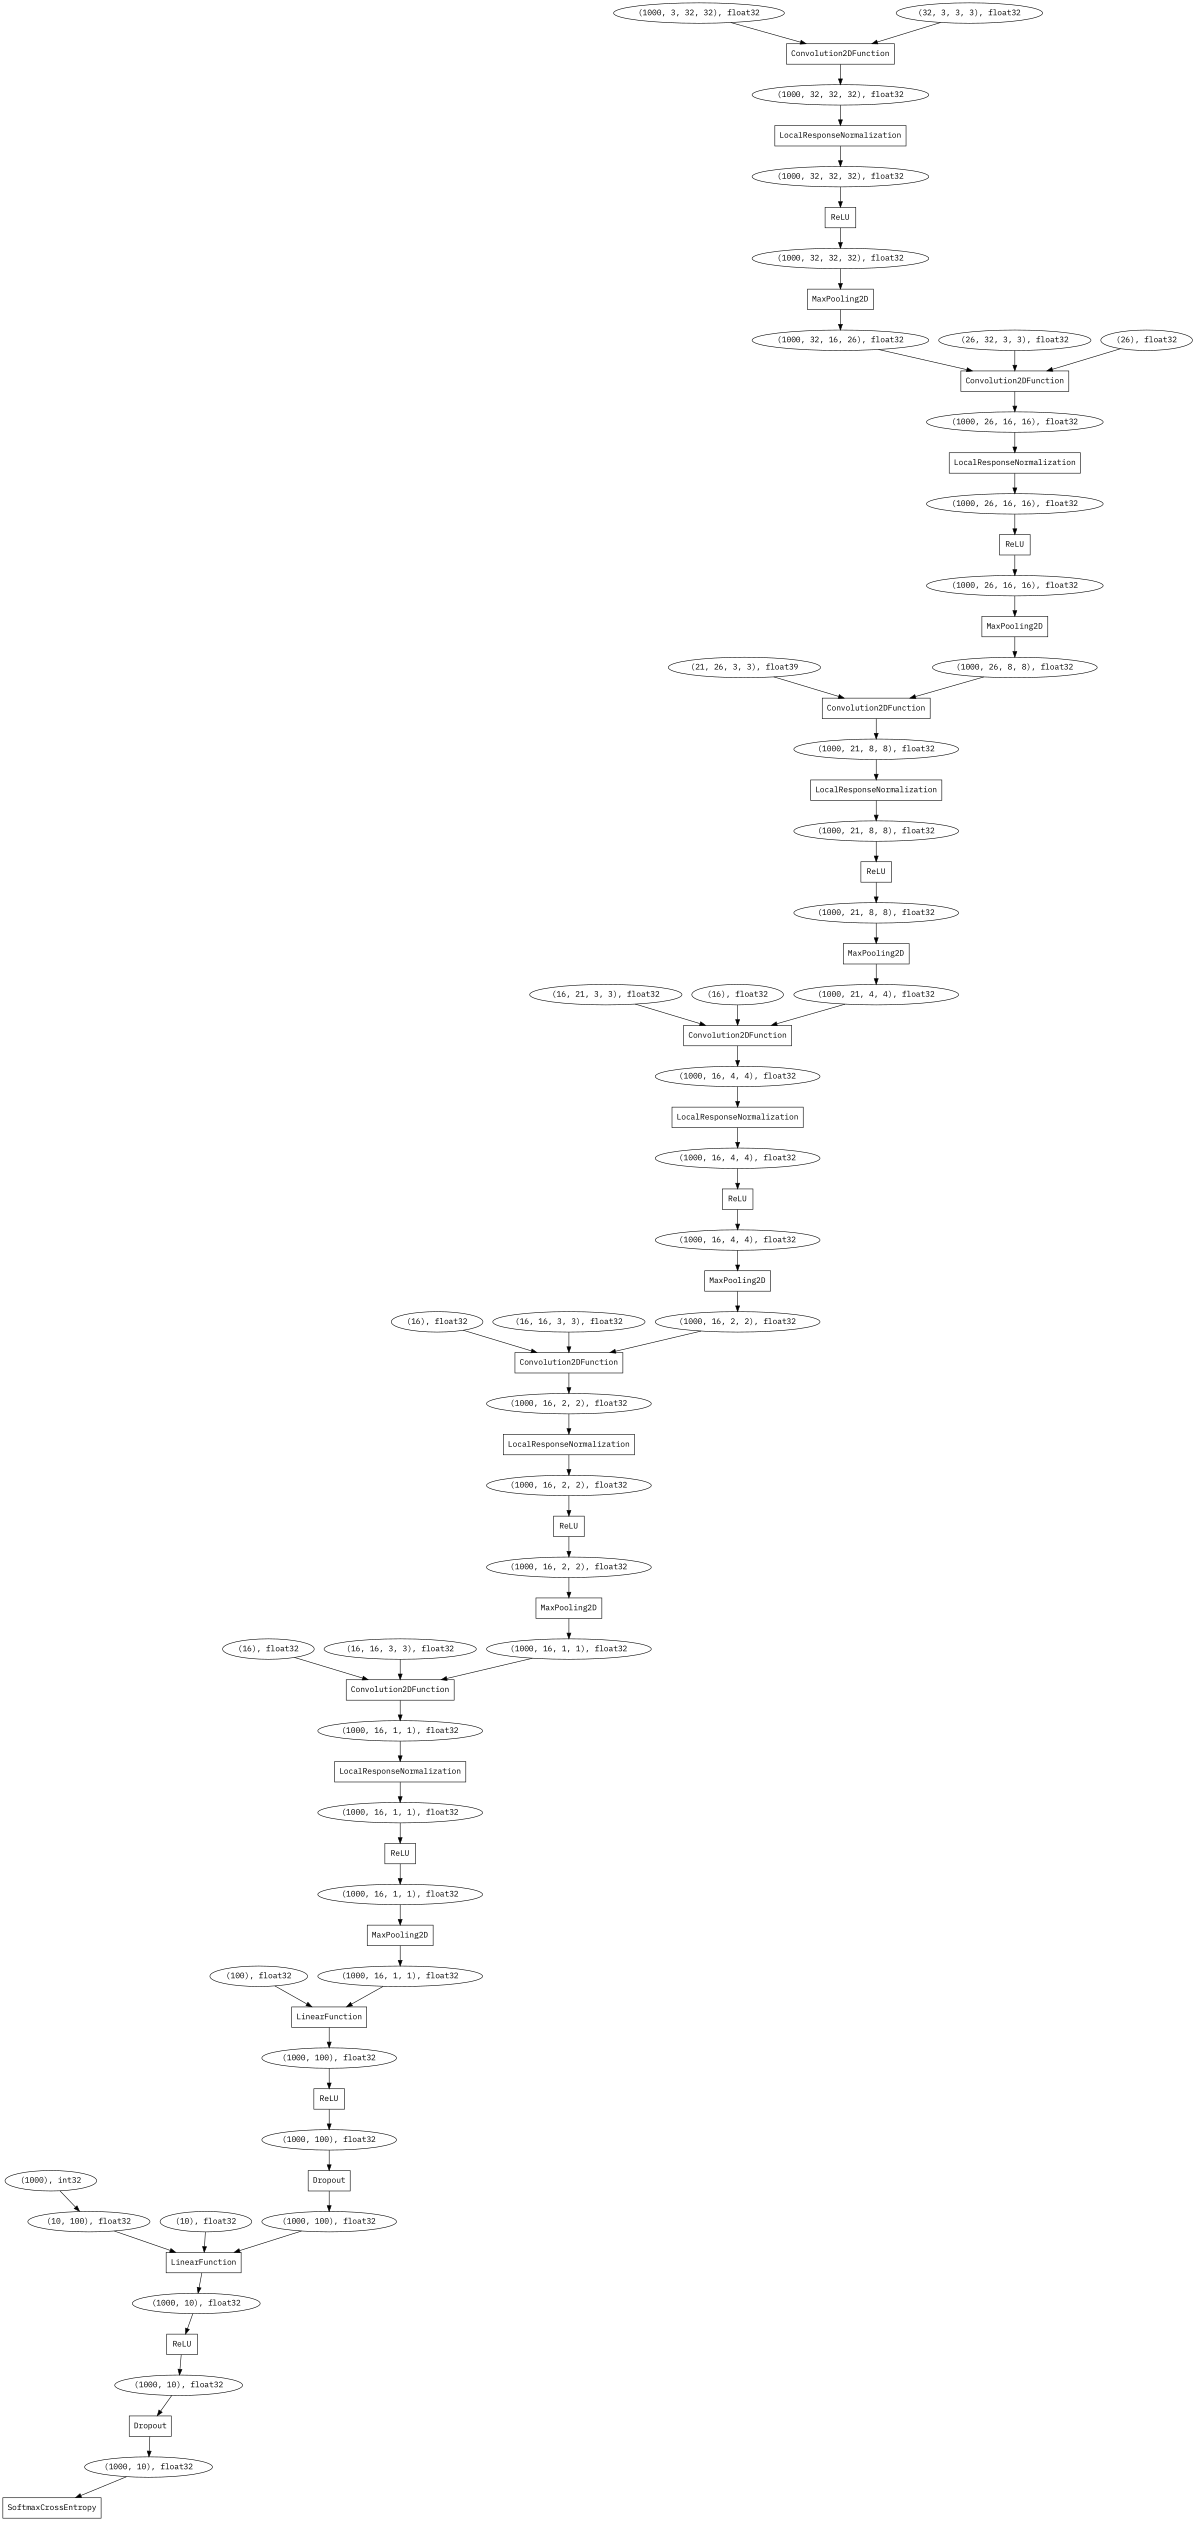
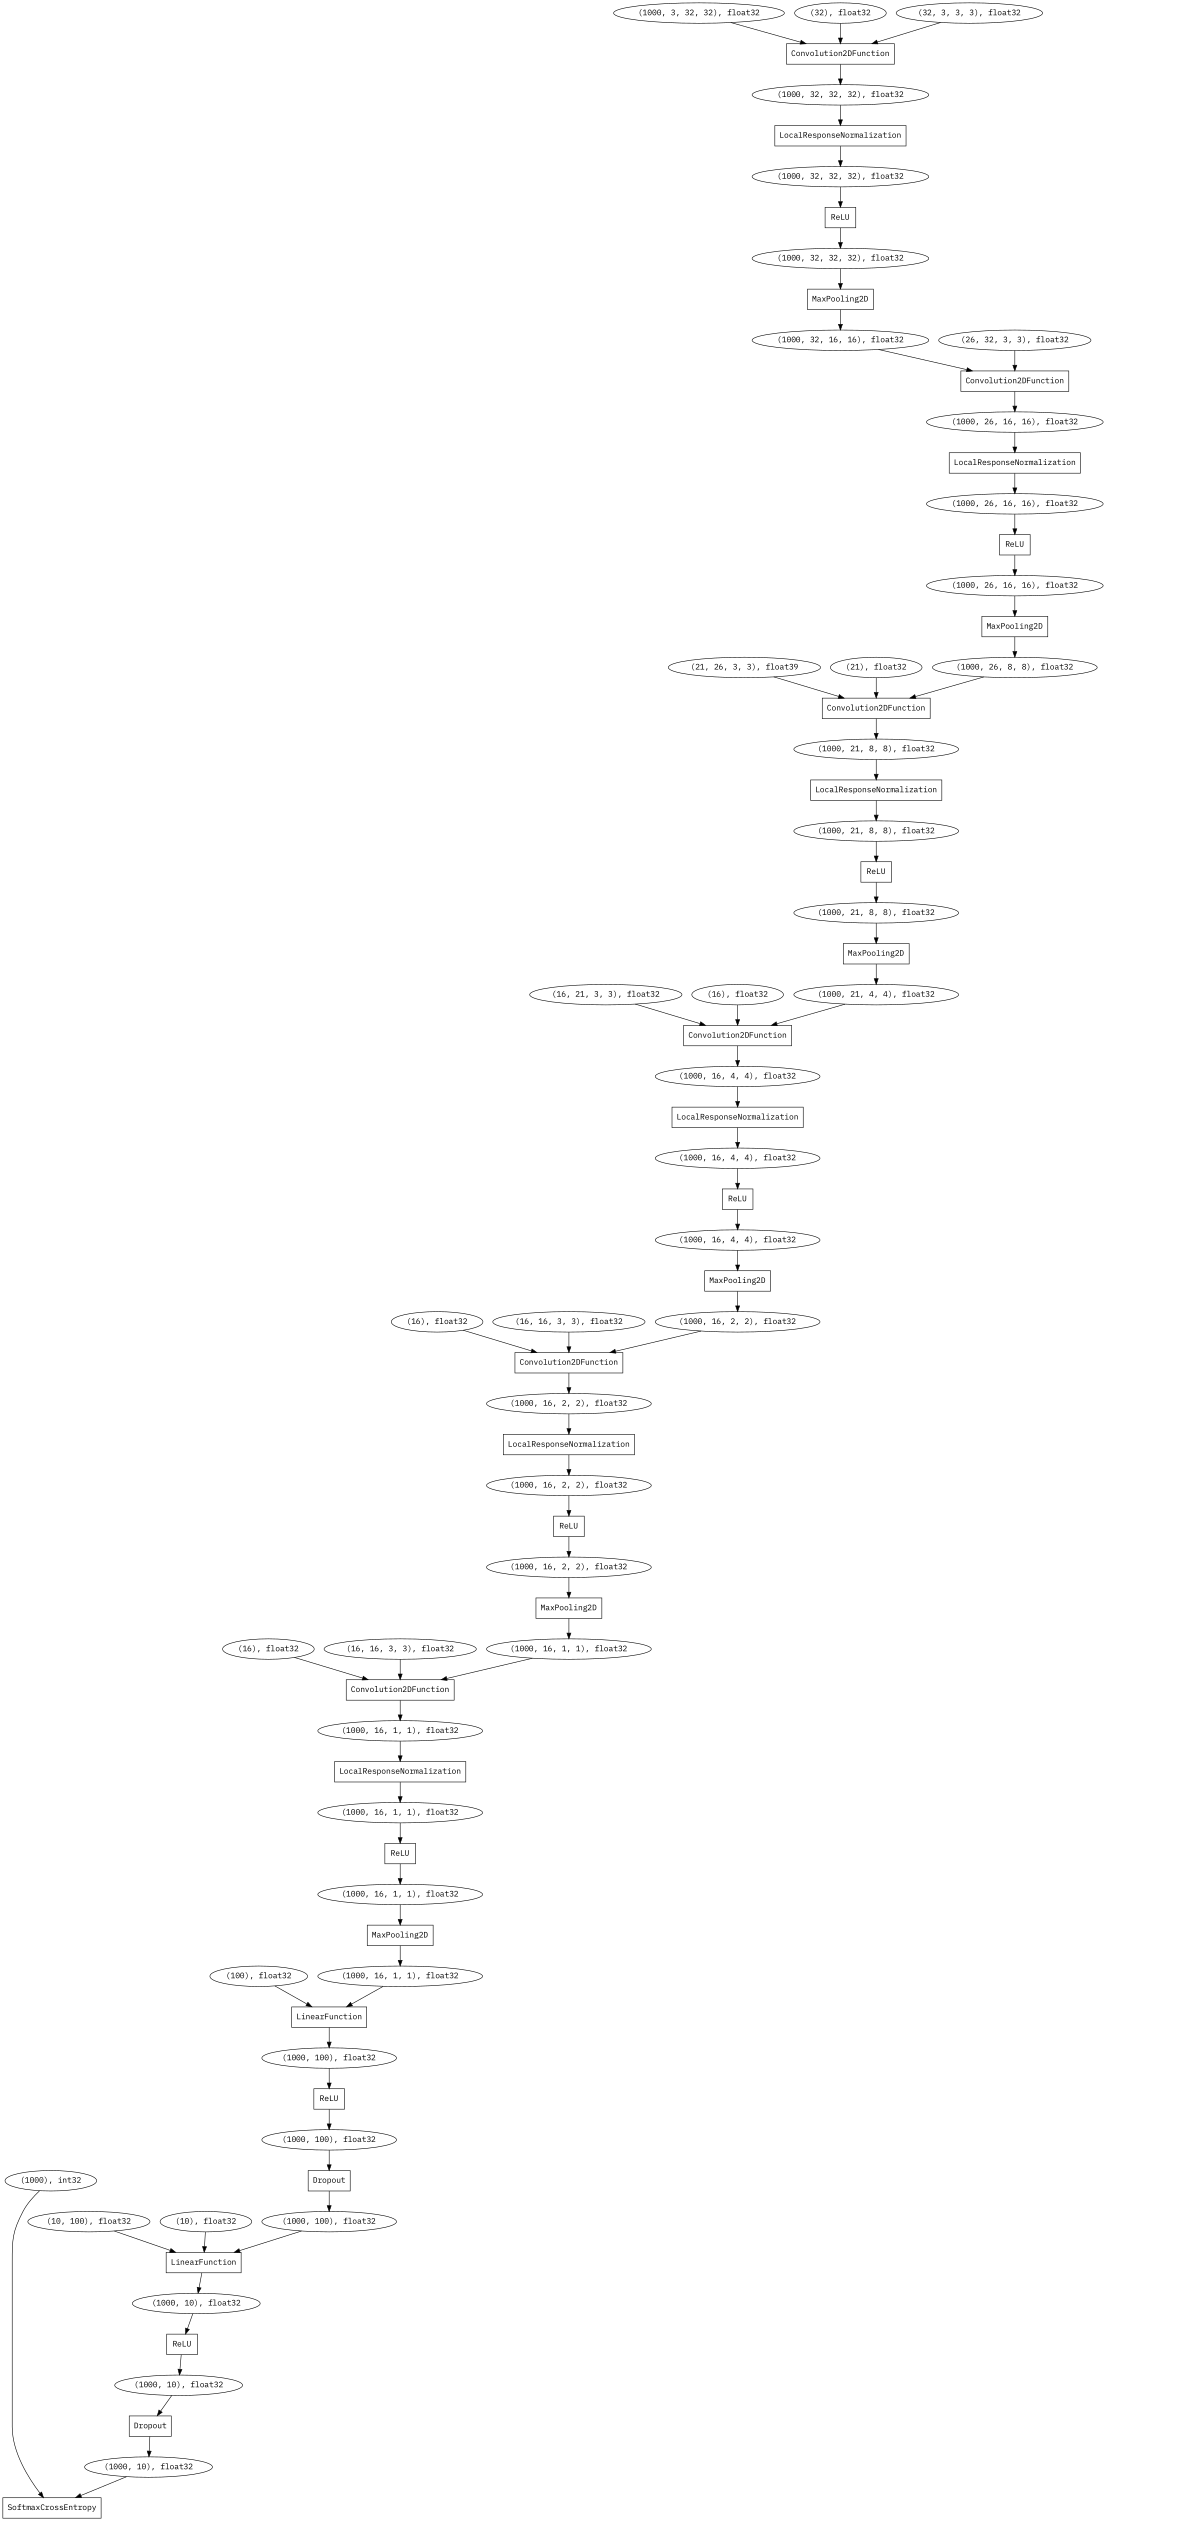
node "(32), float32": added
node "(1000, 32, 16, 26), float32": label "(1000, 32, 16, 26), float32" -> "(1000, 32, 16, 16), float32"
node "(26), float32": removed
node "(21), float32": added
edge "(1000), int32" -> "(10, 100), float32": now "(1000), int32" -> "SoftmaxCrossEntropy"
